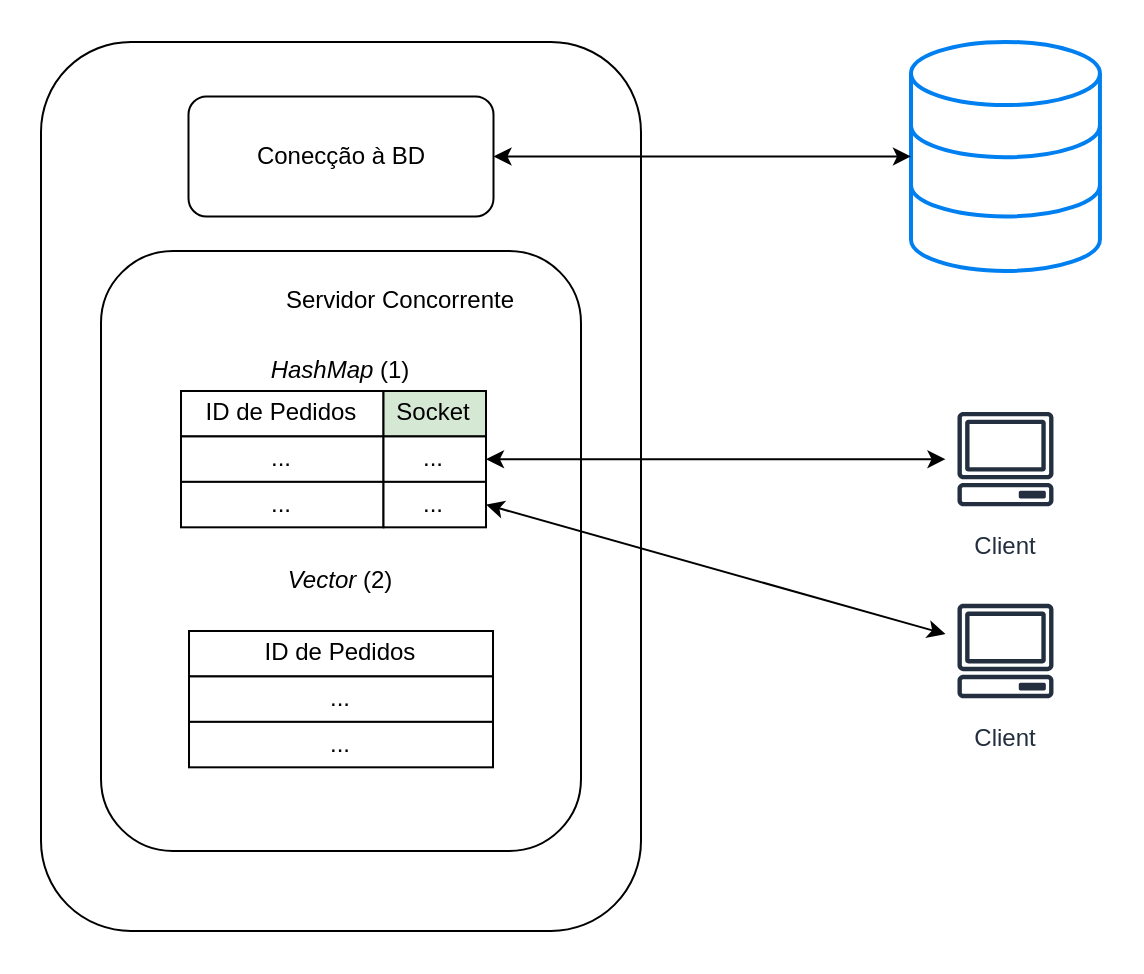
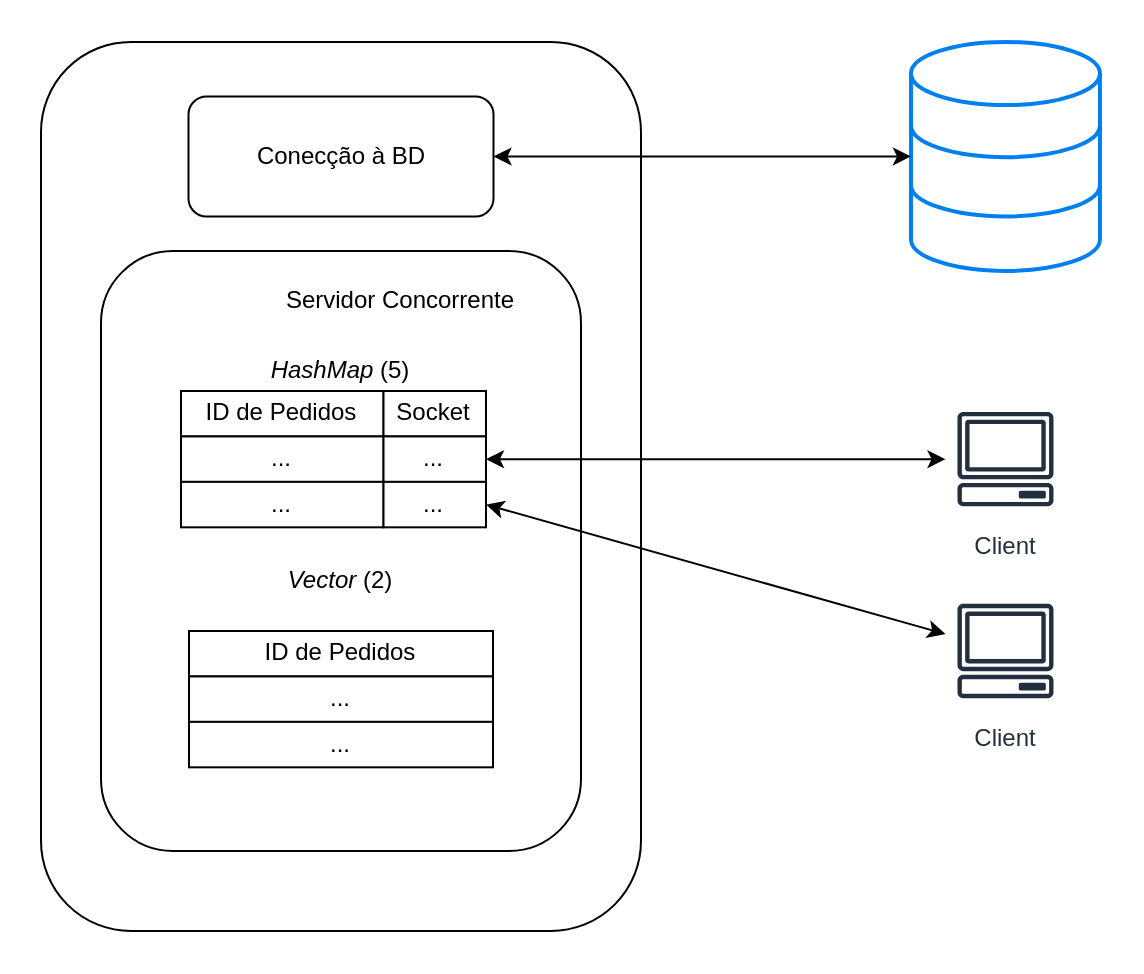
node "HashMap (1)": label "HashMap (1)" -> "HashMap (5)"
node "Socket": fillcolor #d5e8d4 -> #ffffff
